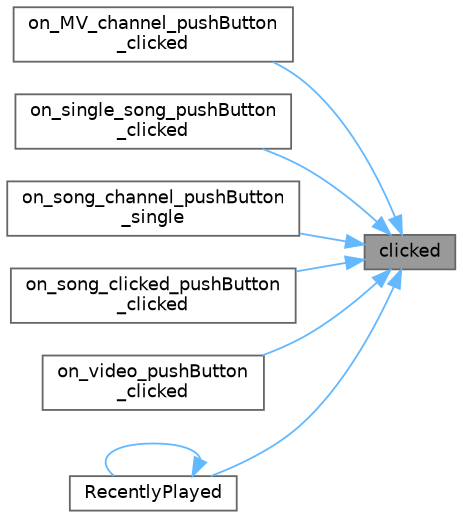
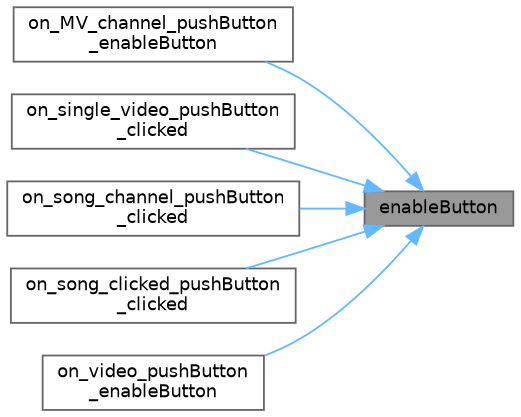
node "on_MV_channel_pushButton _clicked": label "on_MV_channel_pushButton _clicked" -> "on_MV_channel_pushButton _enableButton"
node "on_single_song_pushButton _clicked": label "on_single_song_pushButton _clicked" -> "on_single_video_pushButton _clicked"
node "on_song_channel_pushButton _single": label "on_song_channel_pushButton _single" -> "on_song_channel_pushButton _clicked"
node "clicked": label "clicked" -> "enableButton"
node "on_video_pushButton _clicked": label "on_video_pushButton _clicked" -> "on_video_pushButton _enableButton"
node "RecentlyPlayed": removed
